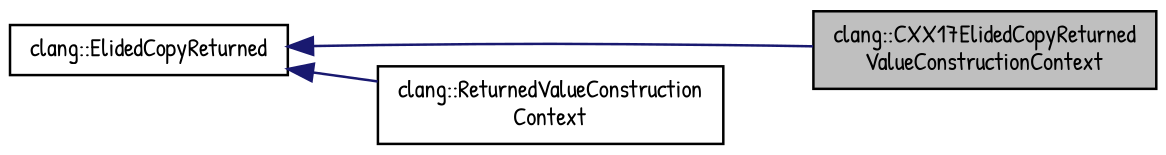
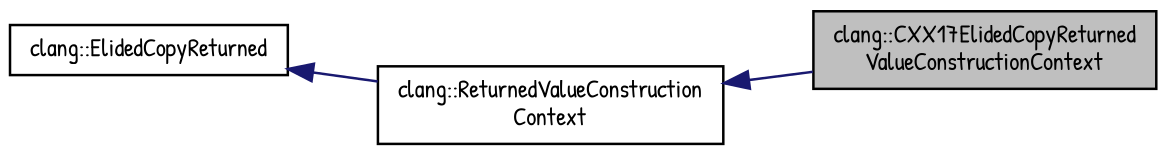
edge "clang::CXX17ElidedCopyReturned ValueConstructionContext" -> "clang::ElidedCopyReturned": now "clang::CXX17ElidedCopyReturned ValueConstructionContext" -> "clang::ReturnedValueConstruction Context"
